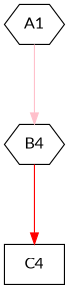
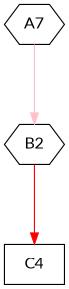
node "A1": label "A1" -> "A7"
node "B4": label "B4" -> "B2"
